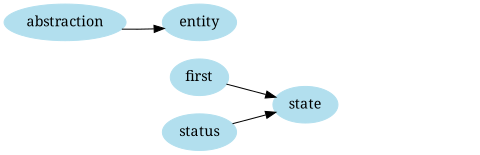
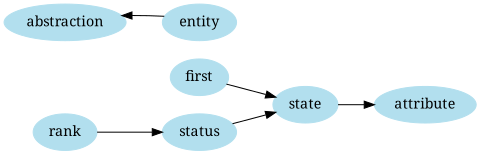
edge "abstraction" -> "entity": reversed
node "attribute": added
node "rank": added
